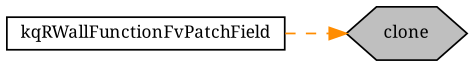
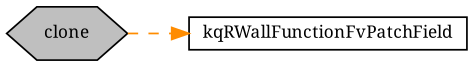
edge "kqRWallFunctionFvPatchField" -> "clone": reversed
